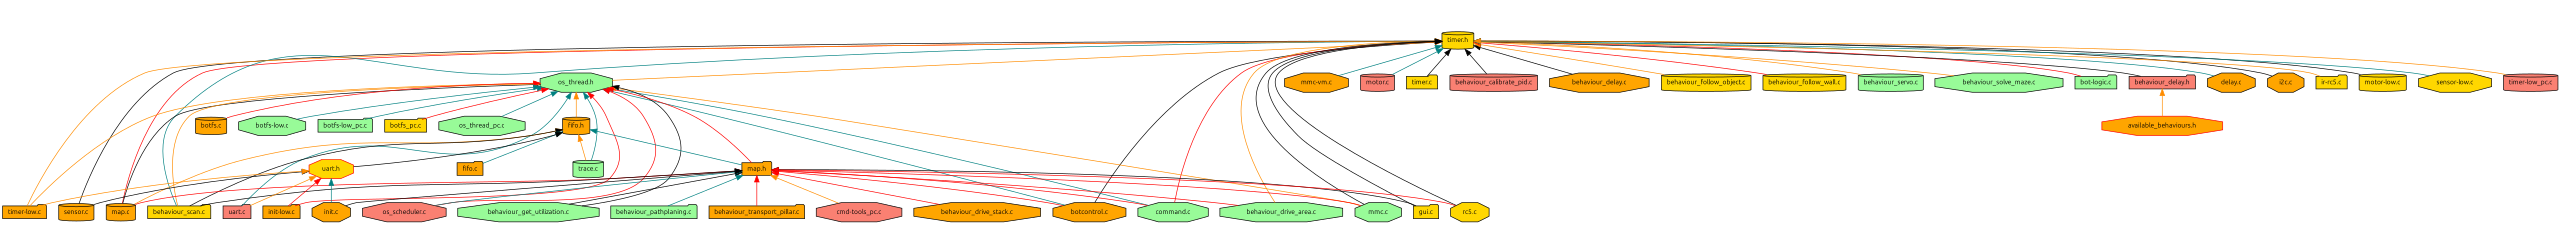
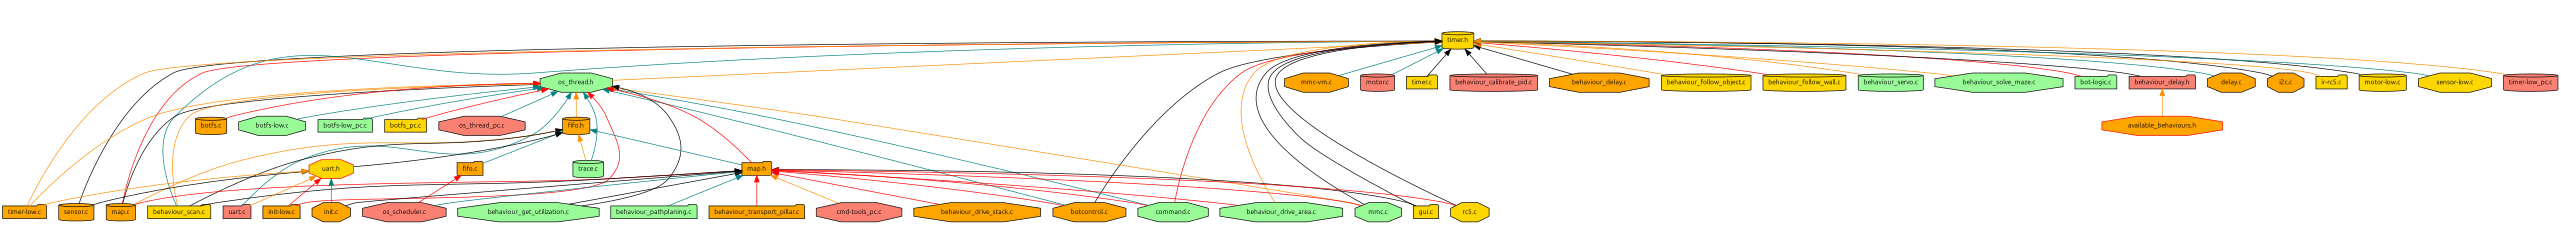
node "os_thread_pc.c": fillcolor palegreen -> salmon
edge "os_scheduler.c" -> "os_thread.h": now "os_scheduler.c" -> "fifo.c"
